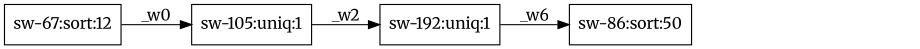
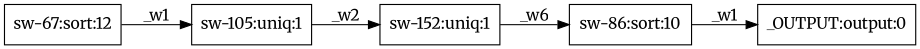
edge "sw-67:sort:12" -> "sw-105:uniq:1": label "_w0" -> "_w1"
node "sw-192:uniq:1": label "sw-192:uniq:1" -> "sw-152:uniq:1"
node "sw-86:sort:50": label "sw-86:sort:50" -> "sw-86:sort:10"
node "_OUTPUT:output:0": added
